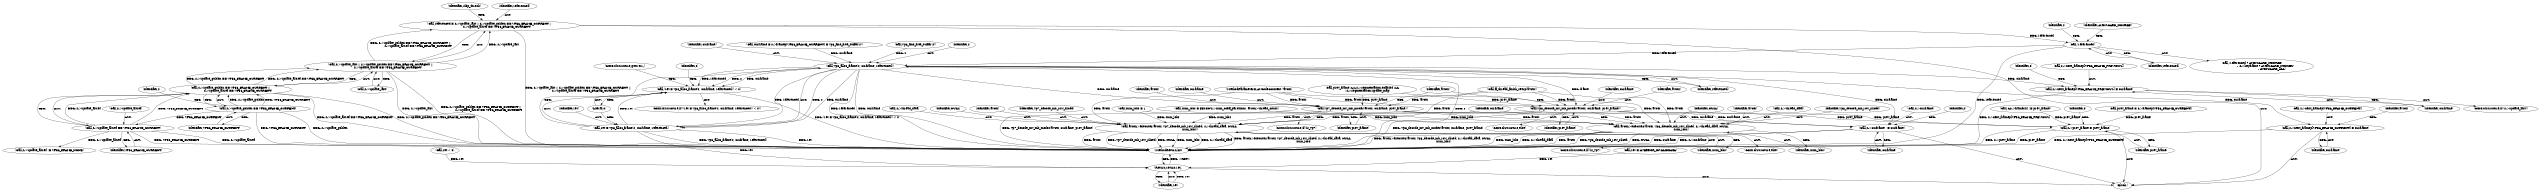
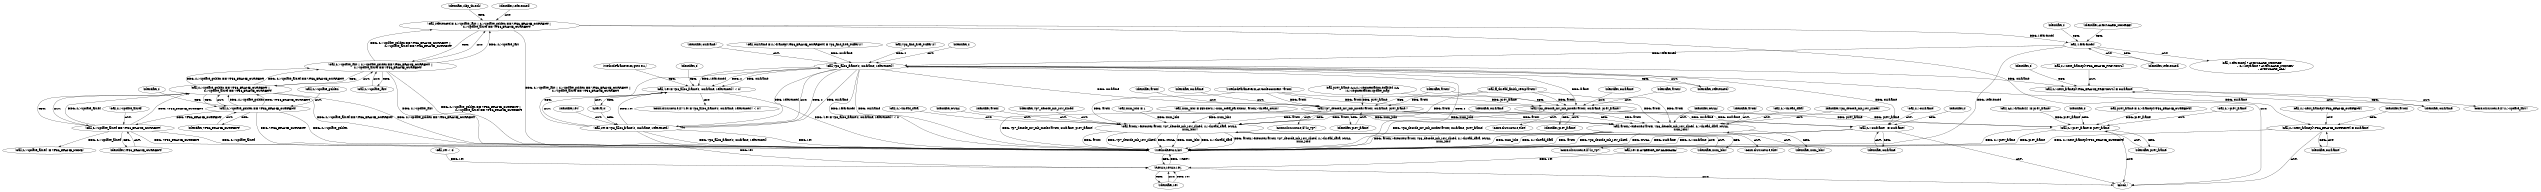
node "(ControlStructure,goto err;)": label "(ControlStructure,goto err;)" -> "(MethodParameterIn,goto err;)"
node "(Call,s->update_golden)": added
node "(Call,s->prev_frame)": added
edge "(Call,s->next_framep[VP56_FRAME_PREVIOUS] = curframe)" -> "(MethodReturn,int)": removed, label "DDG: s->next_framep[VP56_FRAME_PREVIOUS]"
